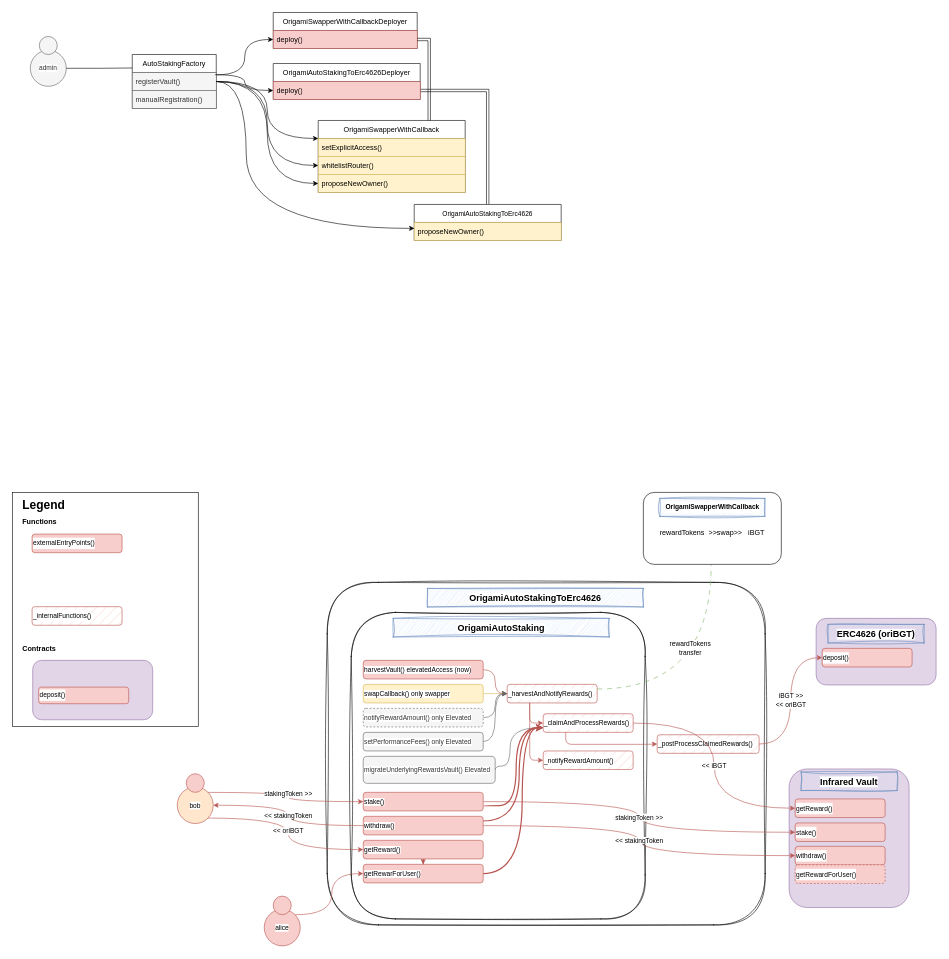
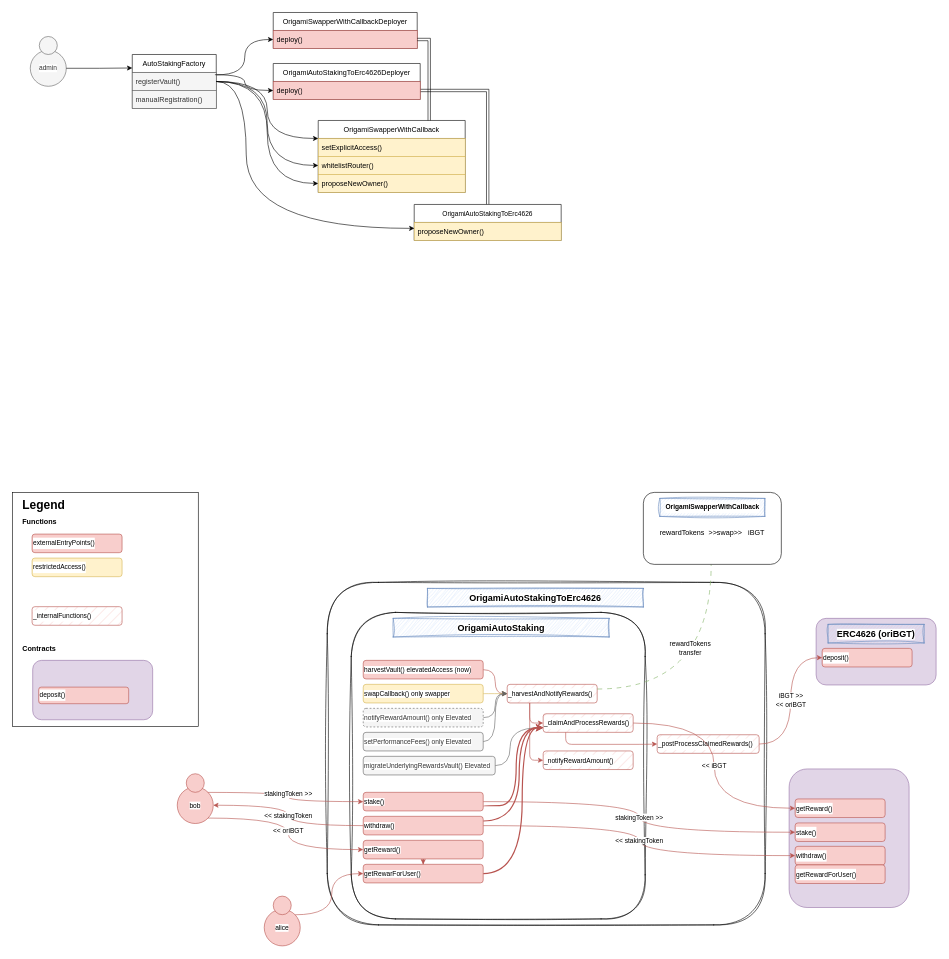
edge "admin" -- "AutoStakingFactory": arrowhead none -> classic
node "restrictedAccess()": added
node "migrateUnderlyingRewardsVault() Elevated": size 132x27 -> 132x19
node "Infrared Vault": removed
node "bob": fillcolor #ffe6cc -> #f8cecc
node "getRewardForUser()": style dashed -> solid
